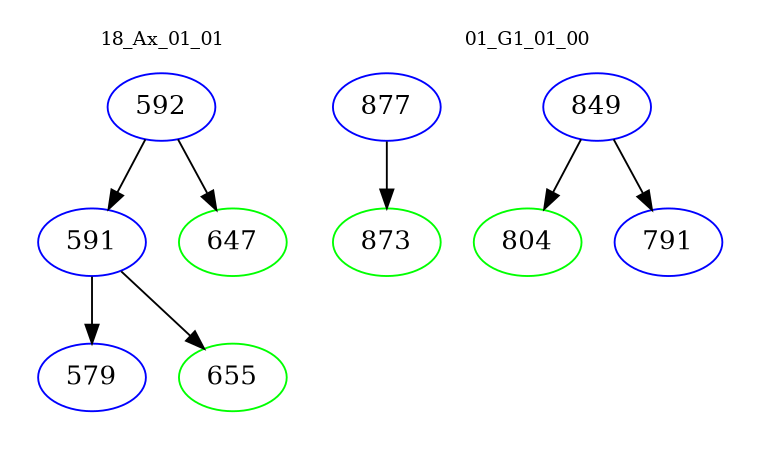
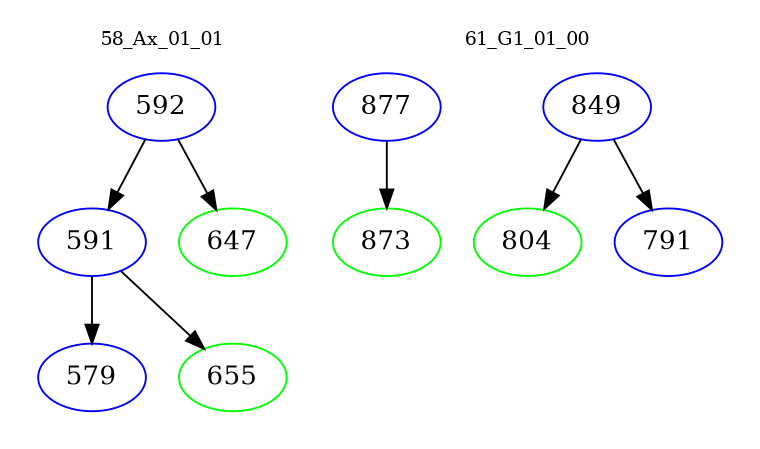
cluster "18_Ax_01_01": label "18_Ax_01_01" -> "58_Ax_01_01"
cluster "01_G1_01_00": label "01_G1_01_00" -> "61_G1_01_00"
